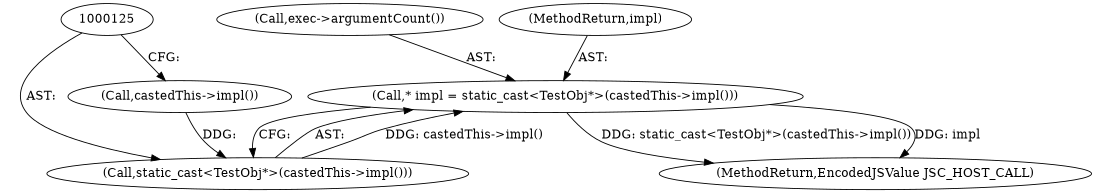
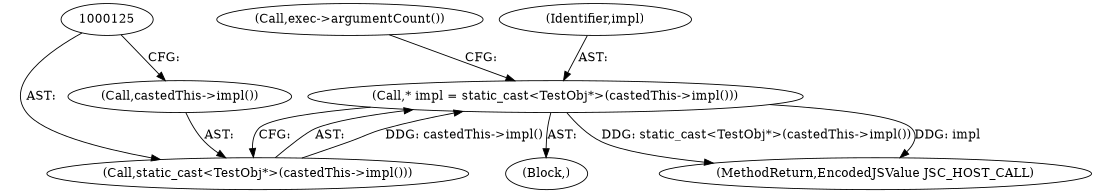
node "(MethodReturn,impl)": label "(MethodReturn,impl)" -> "(Identifier,impl)"
edge "(Call,exec->argumentCount())" -> "(Call,* impl = static_cast<TestObj*>(castedThis->impl()))": label "AST: " -> "CFG: "
edge "(Call,castedThis->impl())" -> "(Call,static_cast<TestObj*>(castedThis->impl()))": label "DDG: " -> "AST: "
node "(Block,)": added
